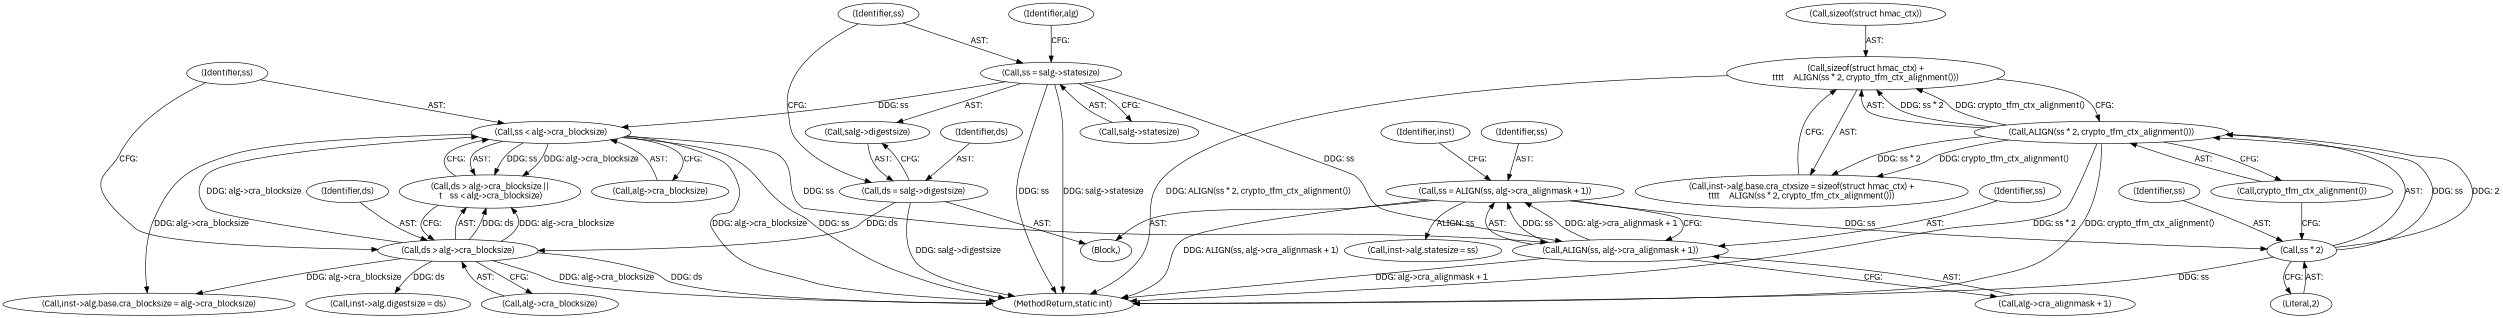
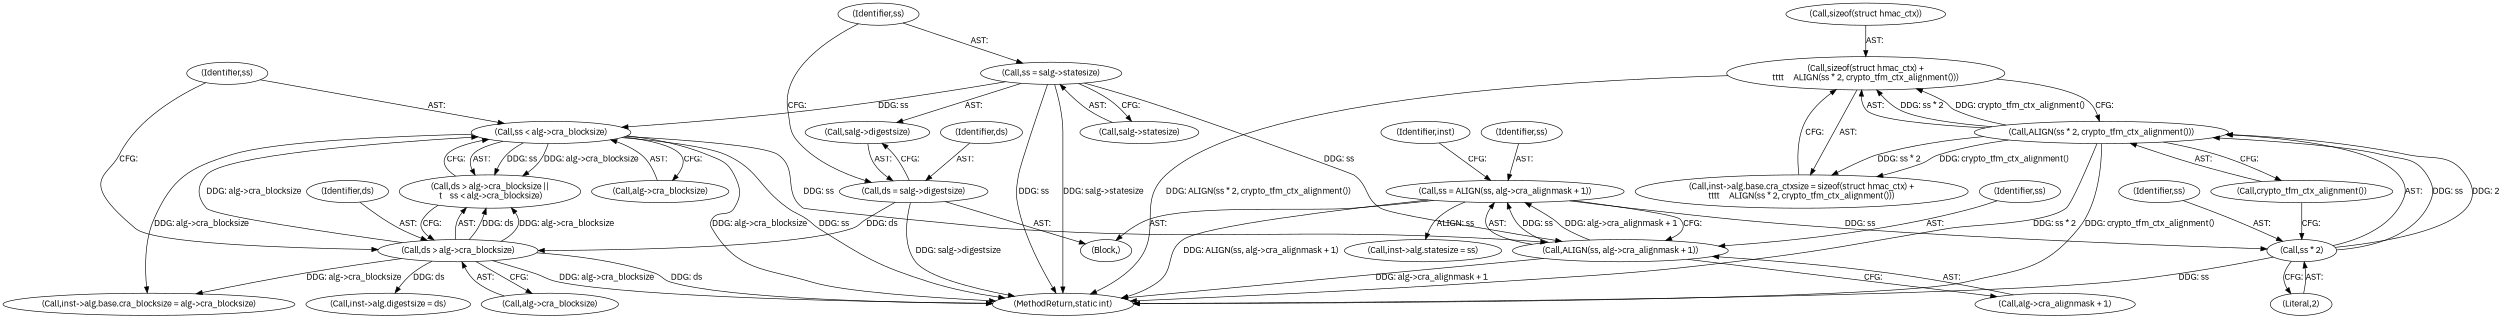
node "(Identifier,alg)": removed
